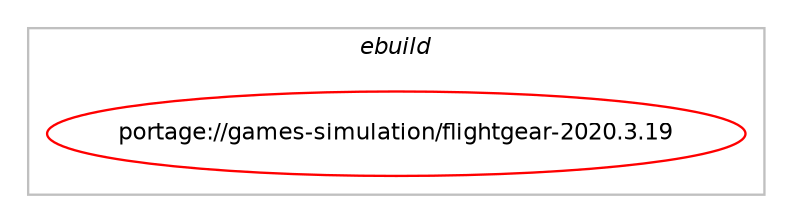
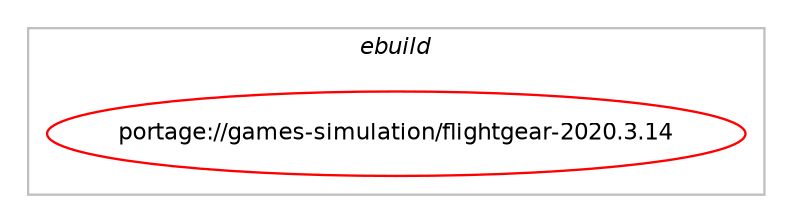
node "portage://games-simulation/flightgear-2020.3.19": label "portage://games-simulation/flightgear-2020.3.19" -> "portage://games-simulation/flightgear-2020.3.14"
